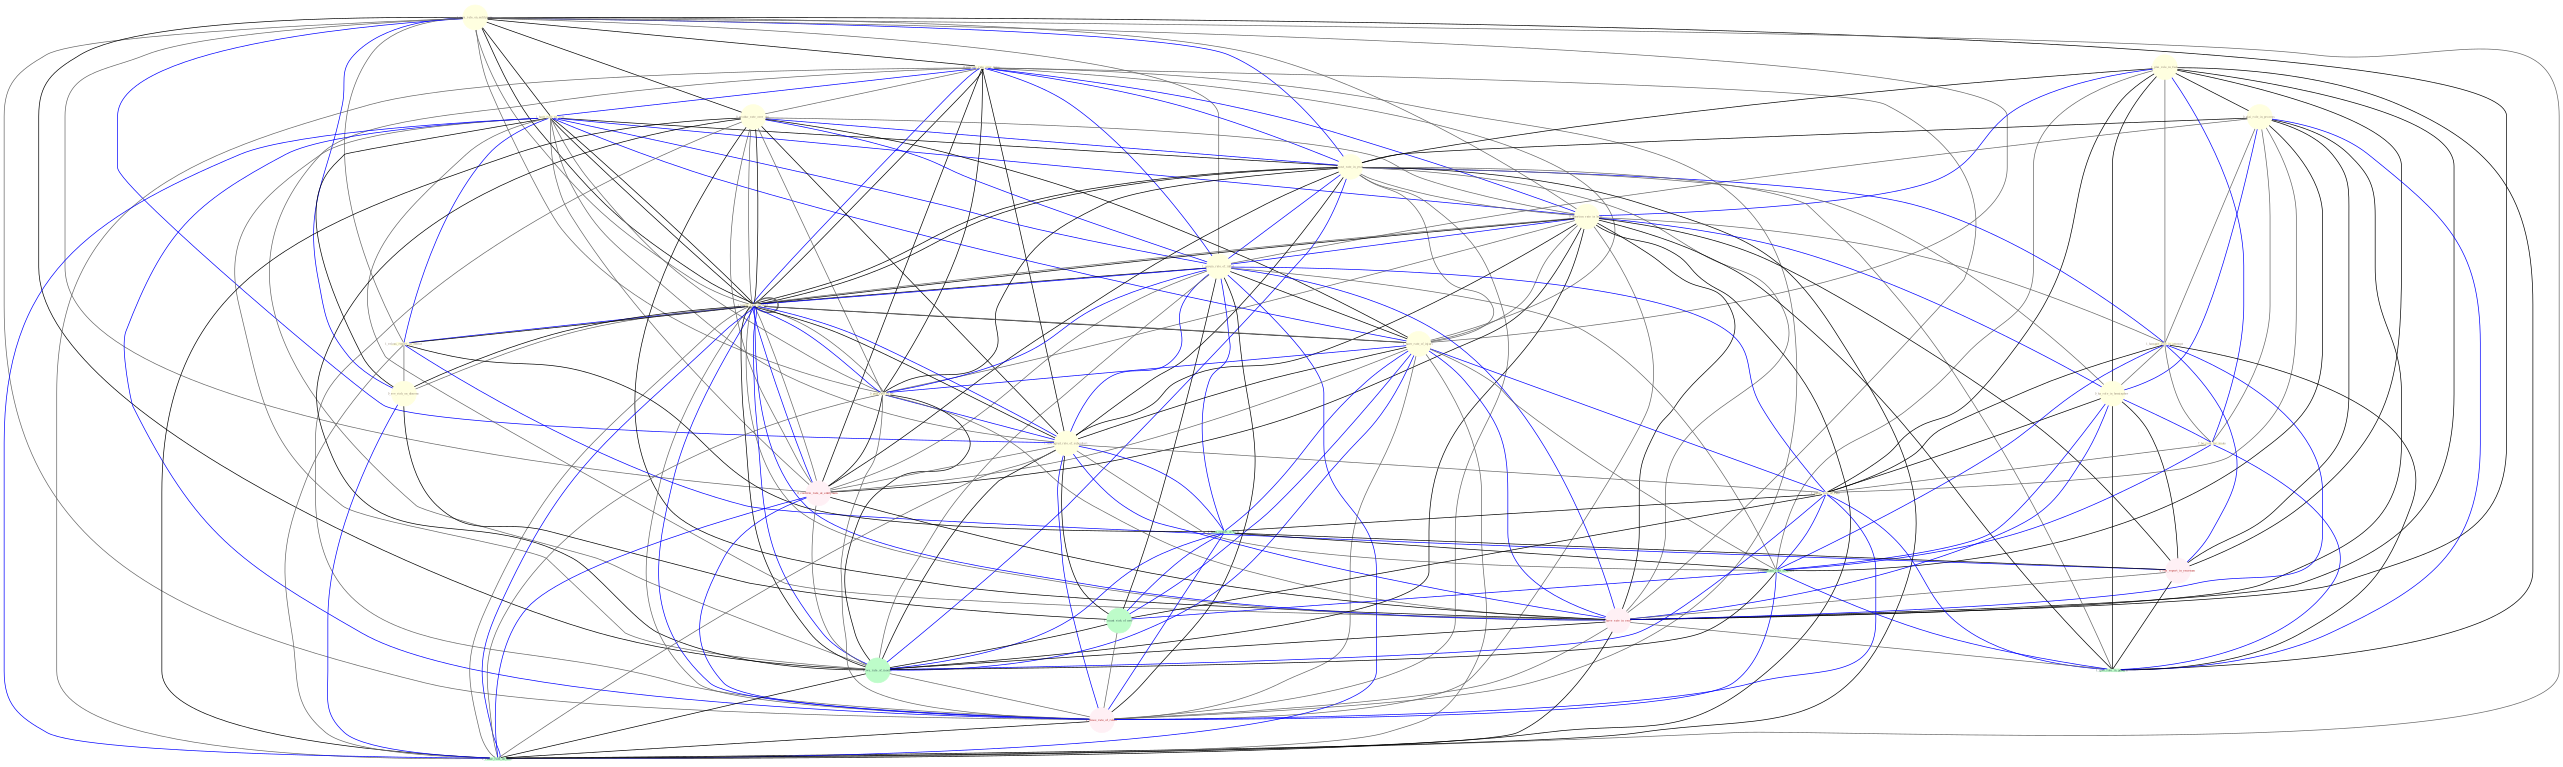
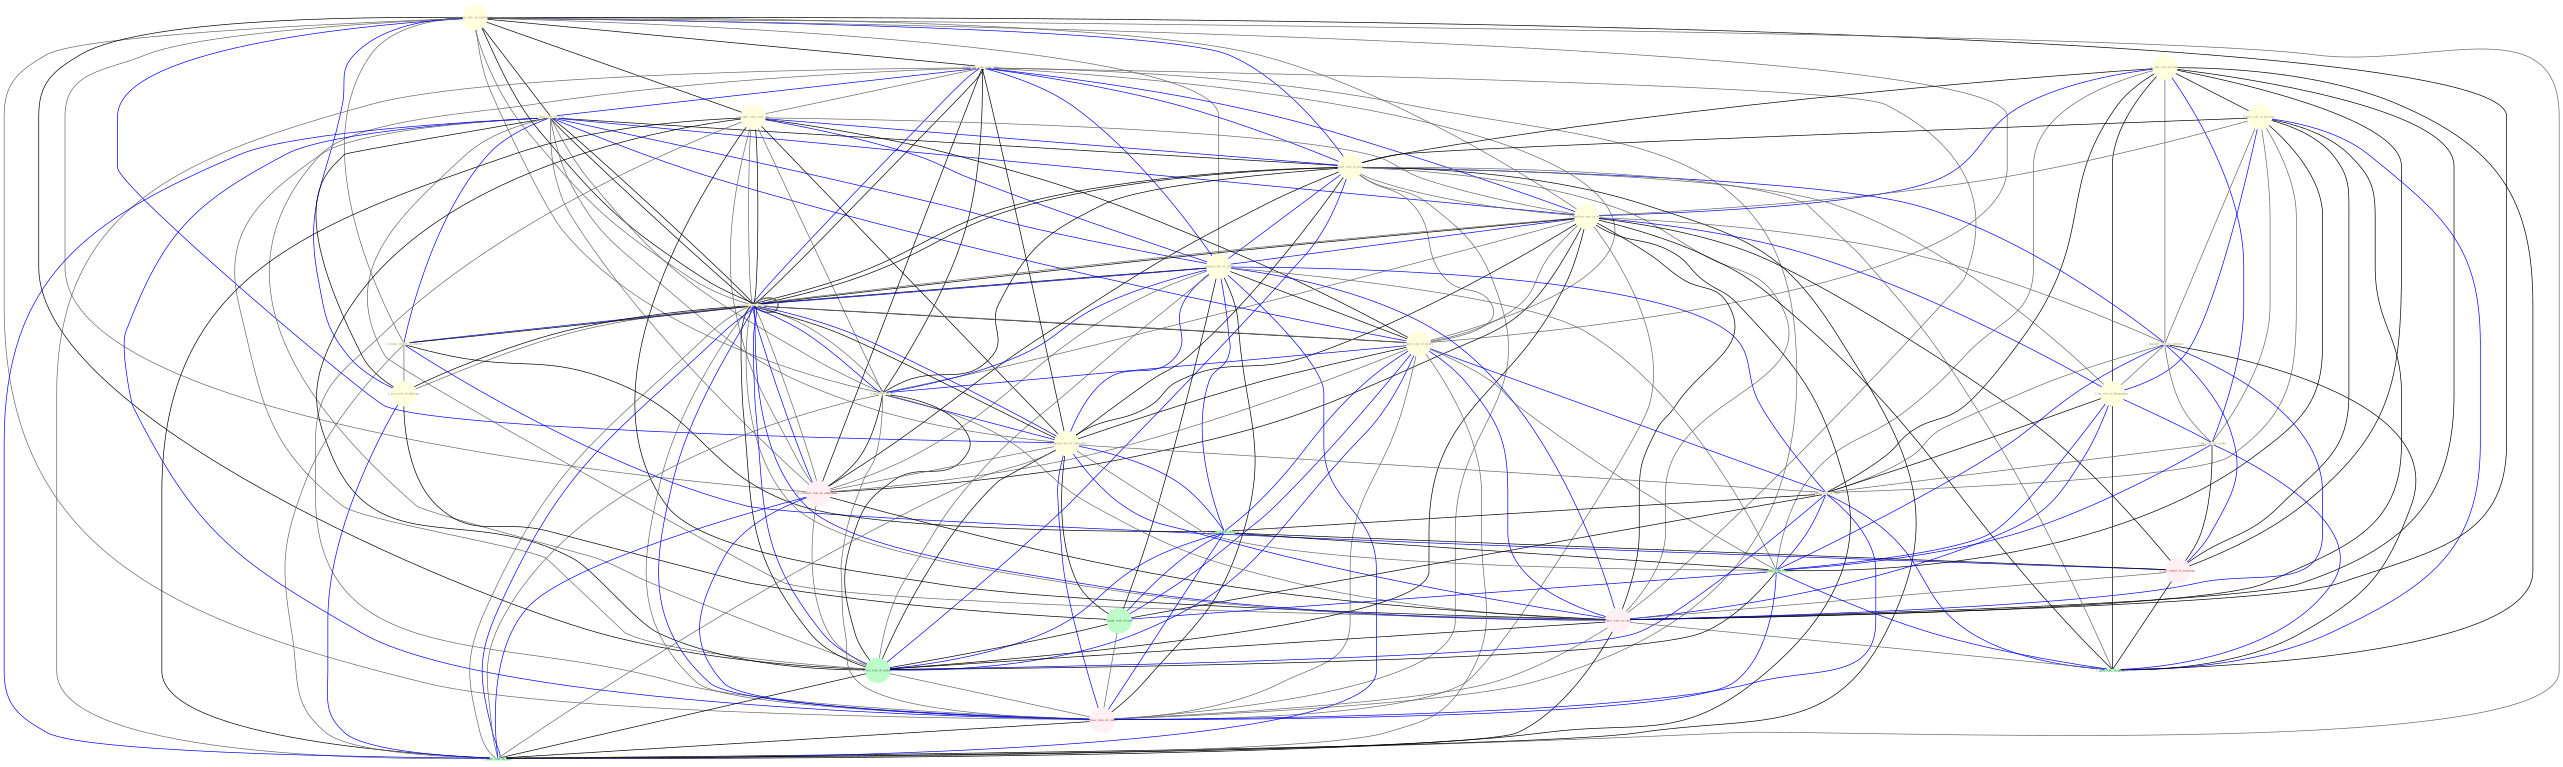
edge "0_plai_role_in_process" -- "1_assum_rate_of_inflat": now "0_plai_role_in_process" -- "0_question_rate_in_hear"
edge "1_hamper_role_in_attempt" -- "1_ignor_role_of_rate": color black -> gray40
edge "0_ha_role_in_hemispher" -- "0_ran_report_in_yearnum": now "7_be_role_for_make" -- "0_ran_report_in_yearnum"
